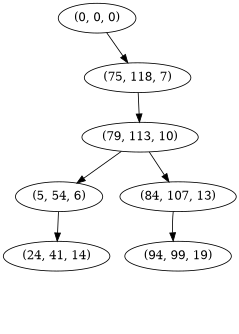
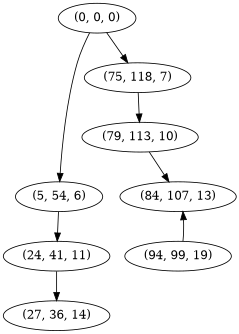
edge "(79, 113, 10)" -> "(5, 54, 6)": now "(0, 0, 0)" -> "(5, 54, 6)"
edge "(84, 107, 13)" -> "(94, 99, 19)": reversed
node "(24, 41, 14)": label "(24, 41, 14)" -> "(24, 41, 11)"
node "(27, 36, 14)": added
